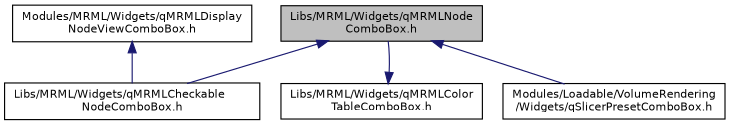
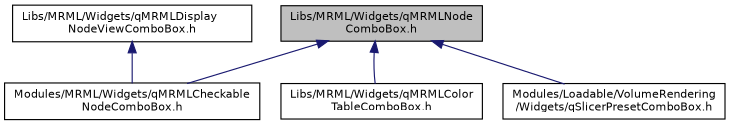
node "Modules/MRML/Widgets/qMRMLDisplay NodeViewComboBox.h": label "Modules/MRML/Widgets/qMRMLDisplay NodeViewComboBox.h" -> "Libs/MRML/Widgets/qMRMLDisplay NodeViewComboBox.h"
edge "Libs/MRML/Widgets/qMRMLNode ComboBox.h" -> "Libs/MRML/Widgets/qMRMLColor TableComboBox.h": reversed
node "Libs/MRML/Widgets/qMRMLCheckable NodeComboBox.h": label "Libs/MRML/Widgets/qMRMLCheckable NodeComboBox.h" -> "Modules/MRML/Widgets/qMRMLCheckable NodeComboBox.h"
